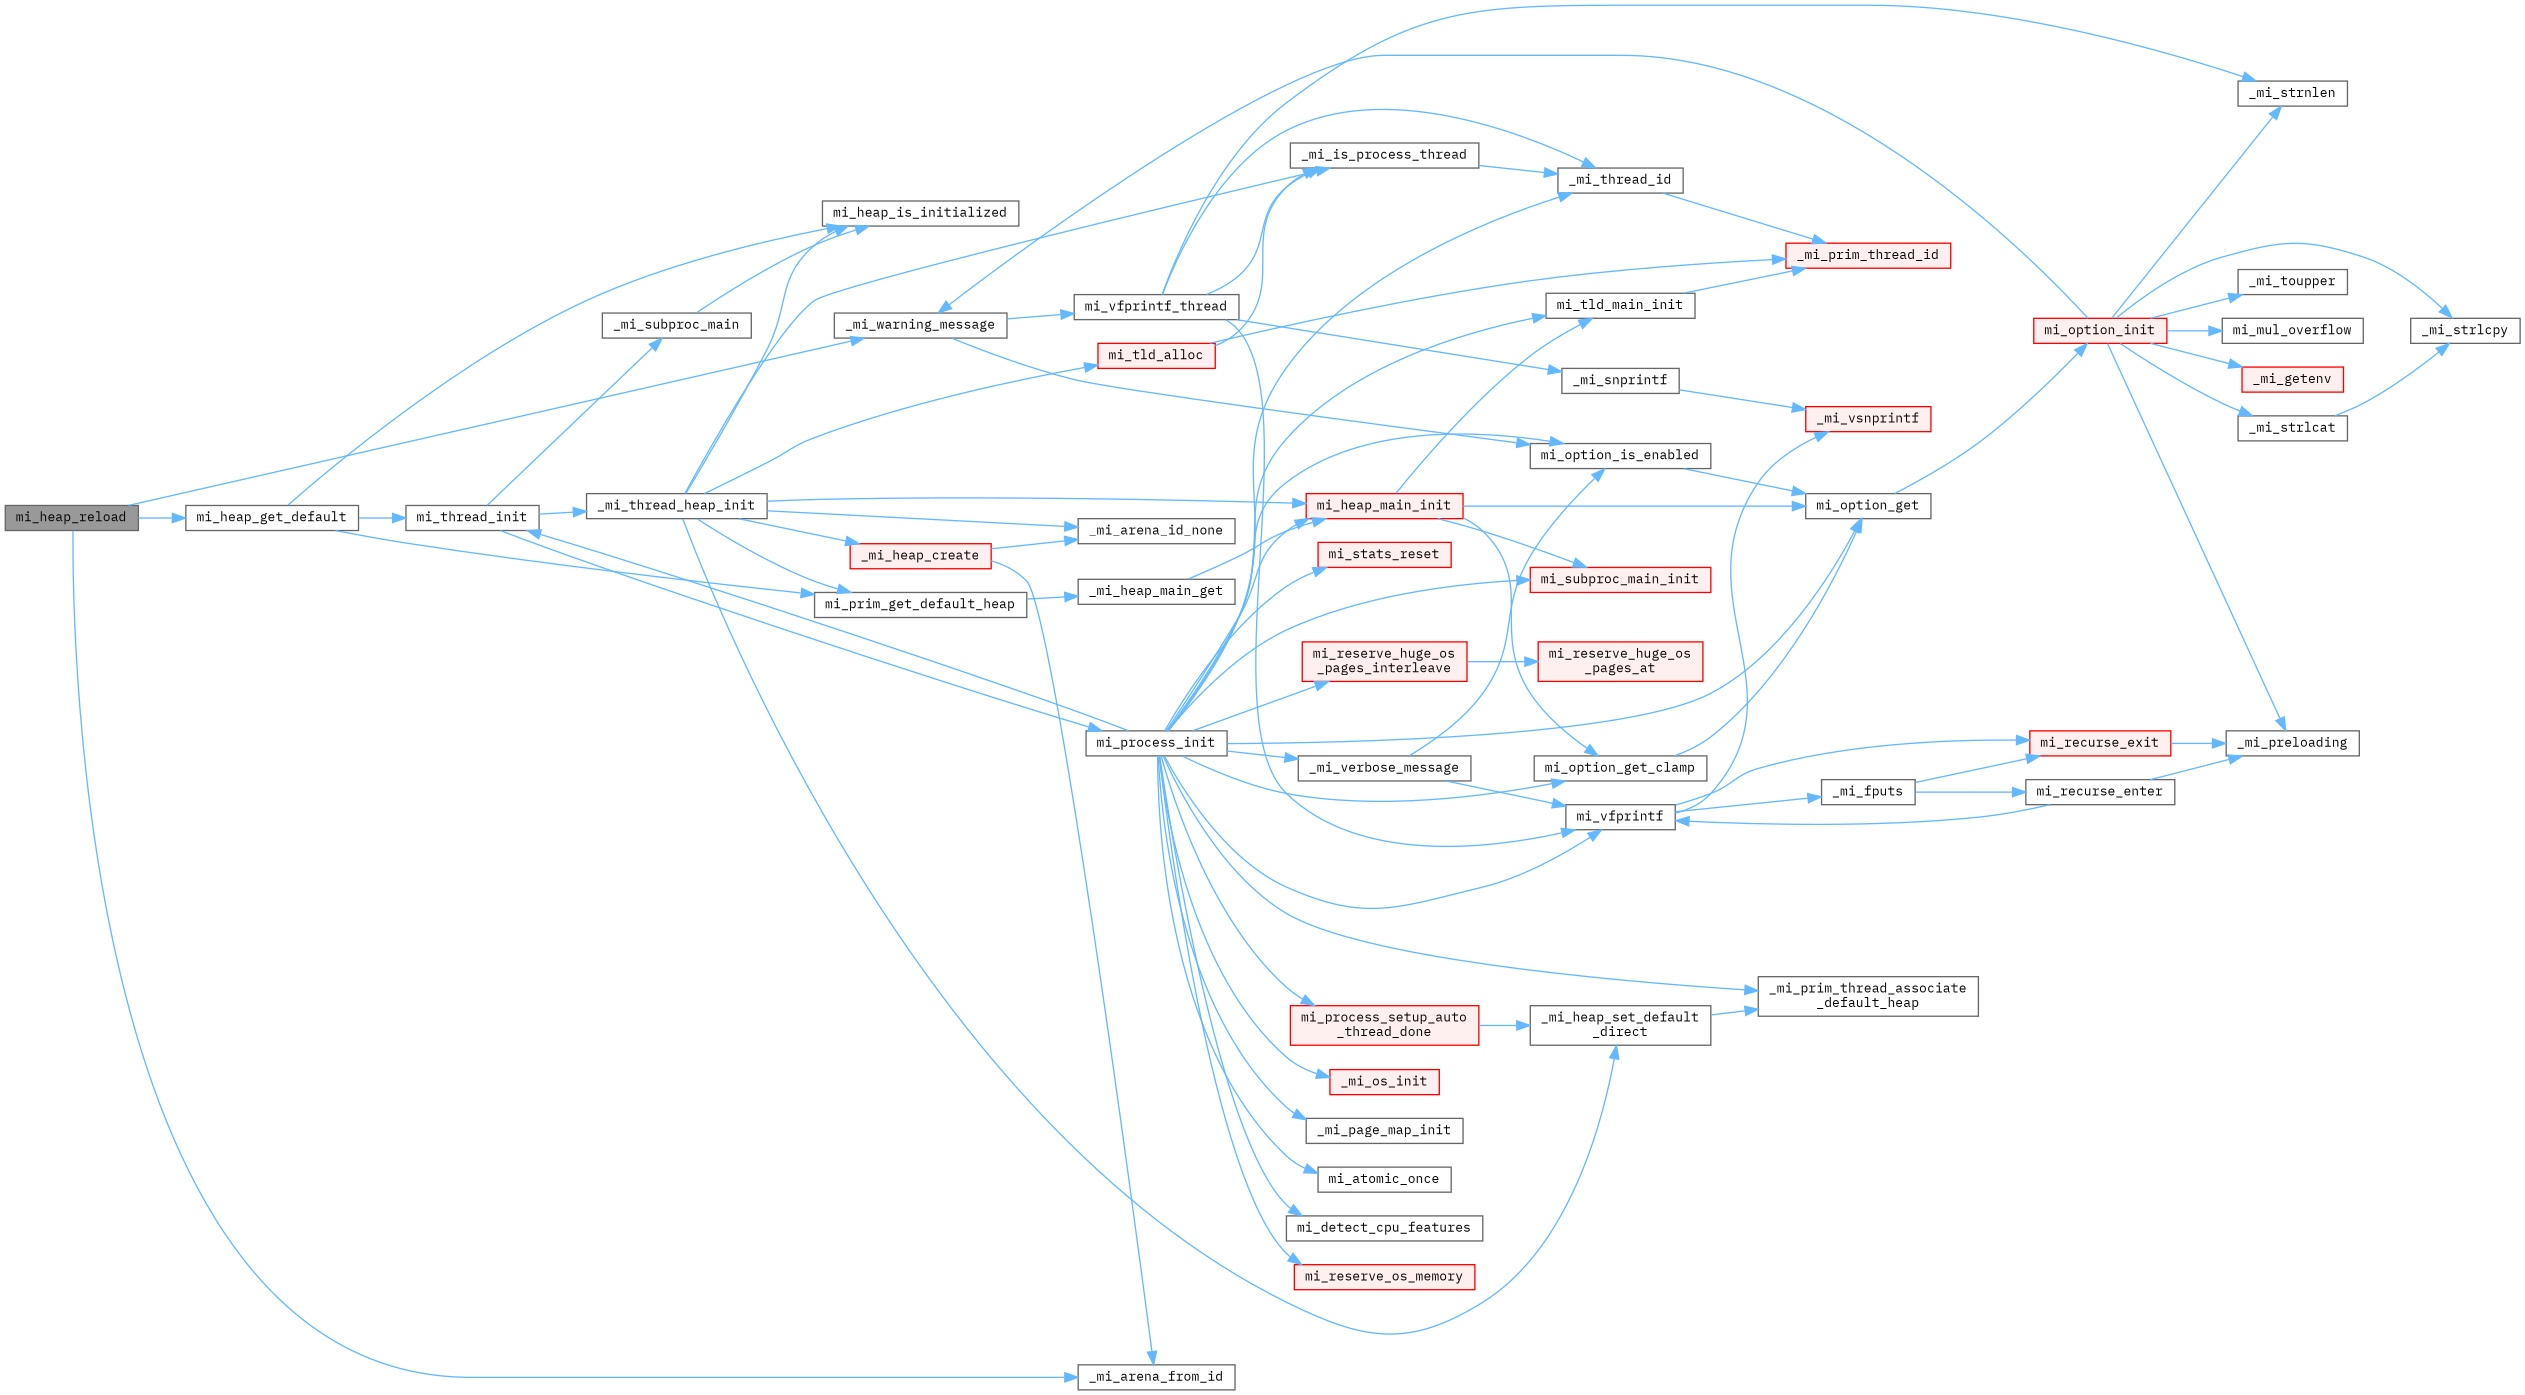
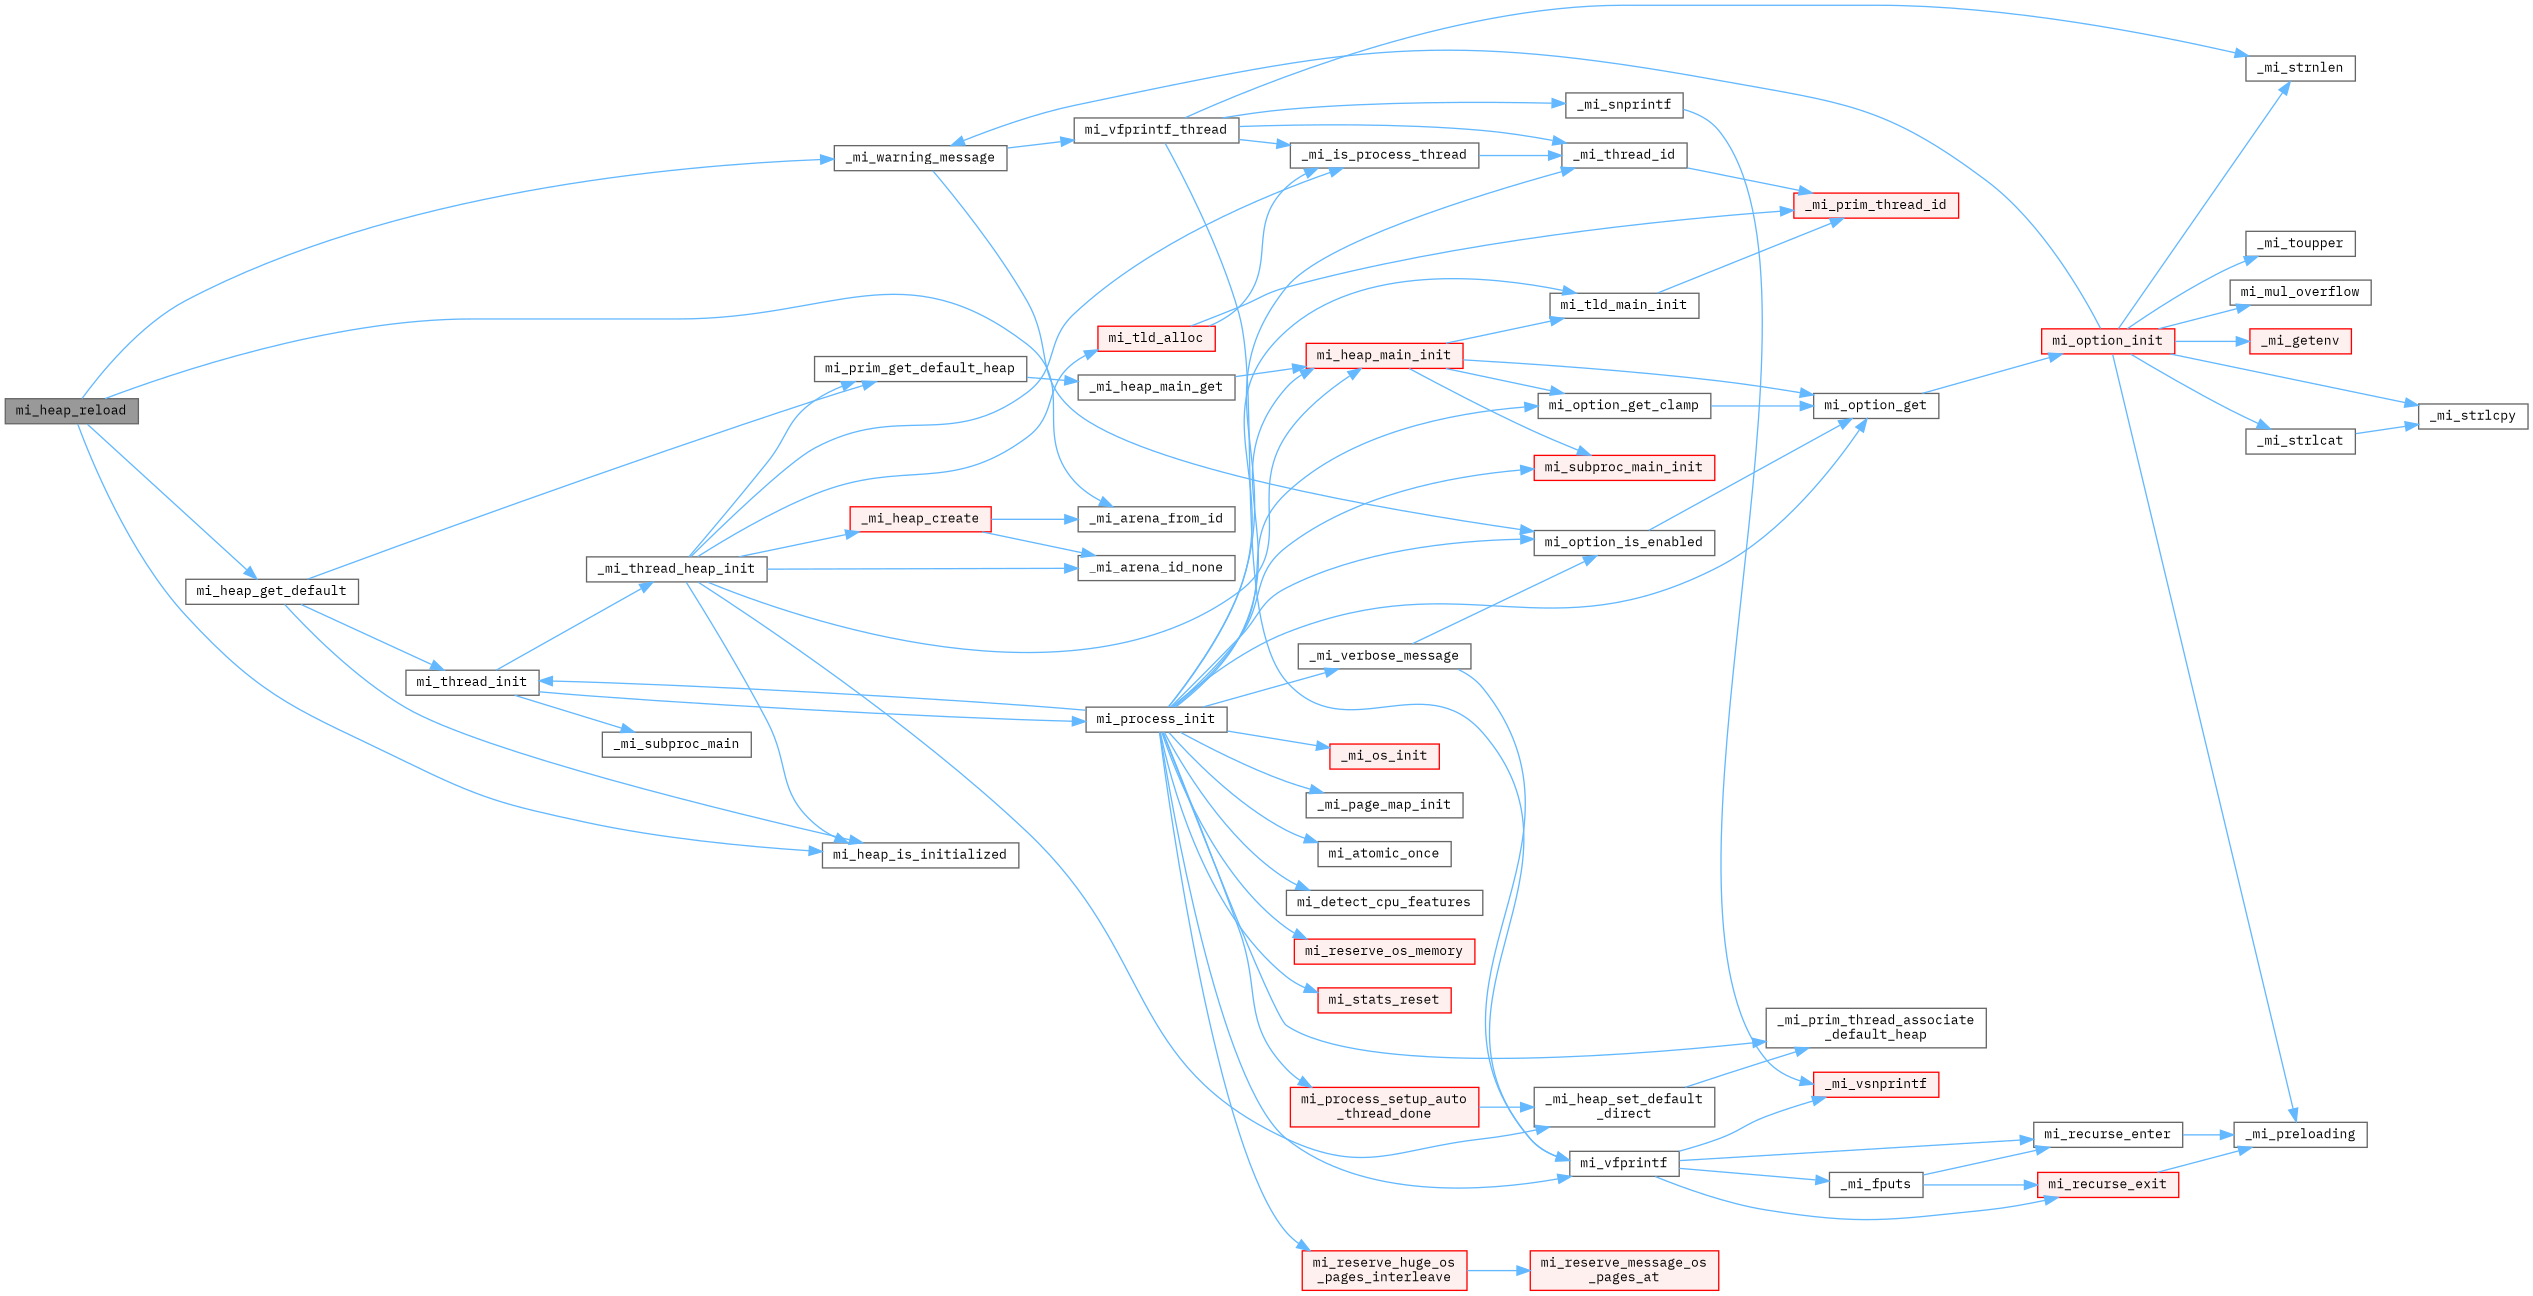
edge "_mi_subproc_main" -> "mi_heap_is_initialized": now "mi_heap_reload" -> "mi_heap_is_initialized"
node "mi_reserve_huge_os _pages_at": label "mi_reserve_huge_os _pages_at" -> "mi_reserve_message_os _pages_at"
edge "mi_recurse_enter" -> "mi_vfprintf": reversed
